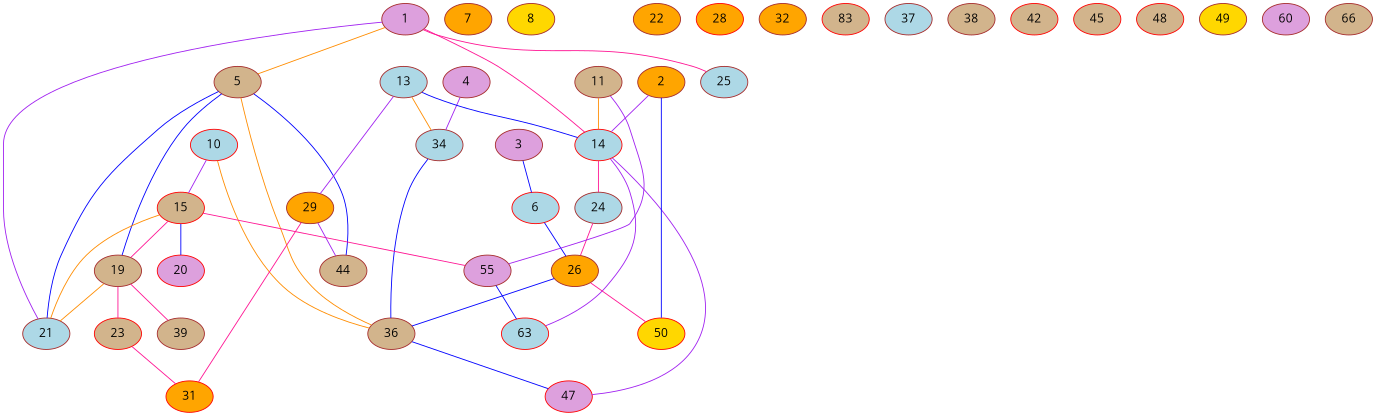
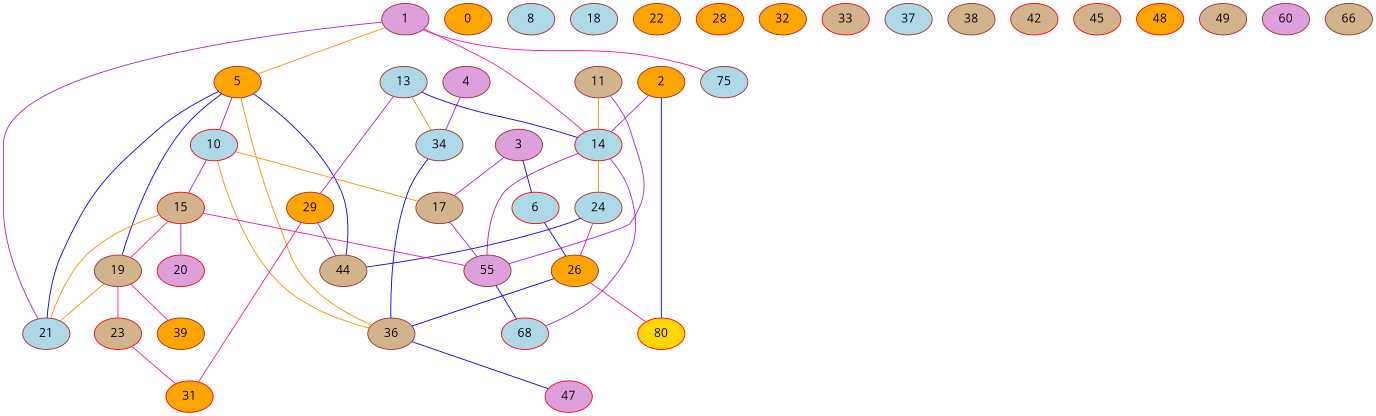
node "7": label "7" -> "0"
node "8": fillcolor gold -> lightblue
node "18": added
node "83": label "83" -> "33"
node "48": fillcolor tan -> orange
node "49": fillcolor gold -> tan
node "5": fillcolor tan -> orange
node "25": label "25" -> "75"
edge "5" -- "10": added
edge "14" -- "24": color deeppink -> darkorange
node "17": added
edge "15" -- "20": color blue -> purple
edge "24" -- "44": added
edge "14" -- "47": now "14" -- "55"
node "39": fillcolor tan -> orange
node "63": label "63" -> "68"
node "50": label "50" -> "80"
